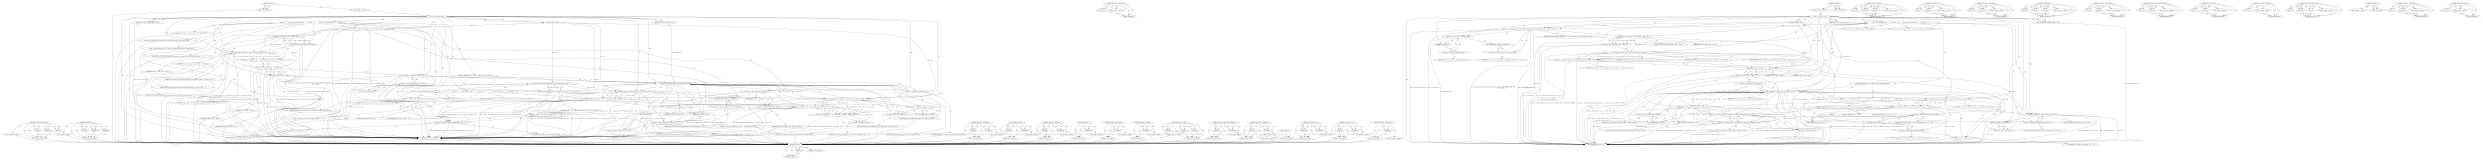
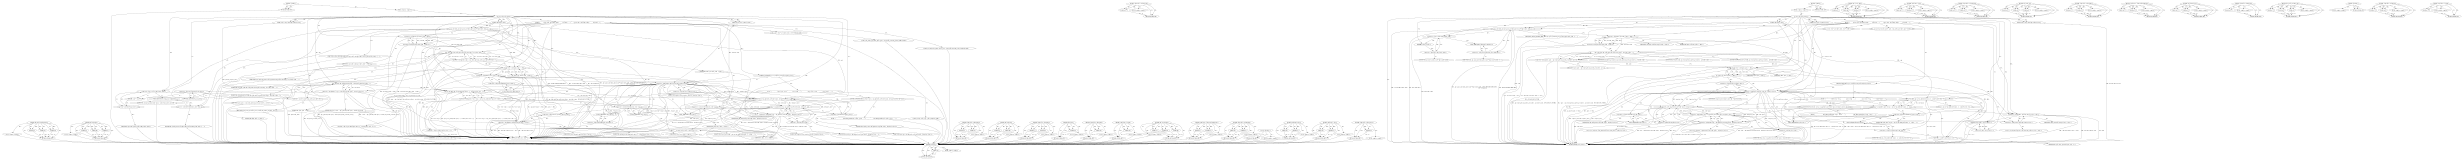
node "(IDENTIFIER,func,func->spec = spec)": added
